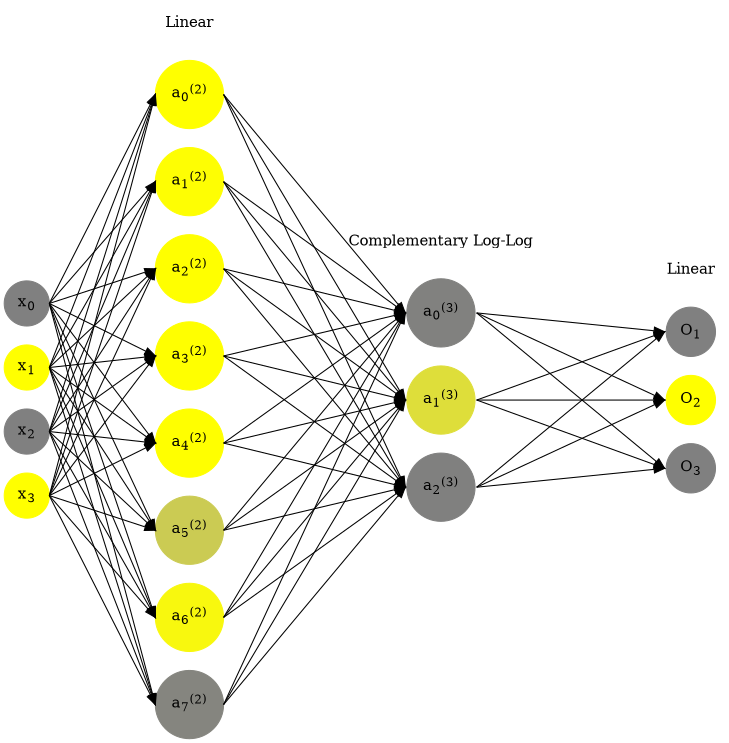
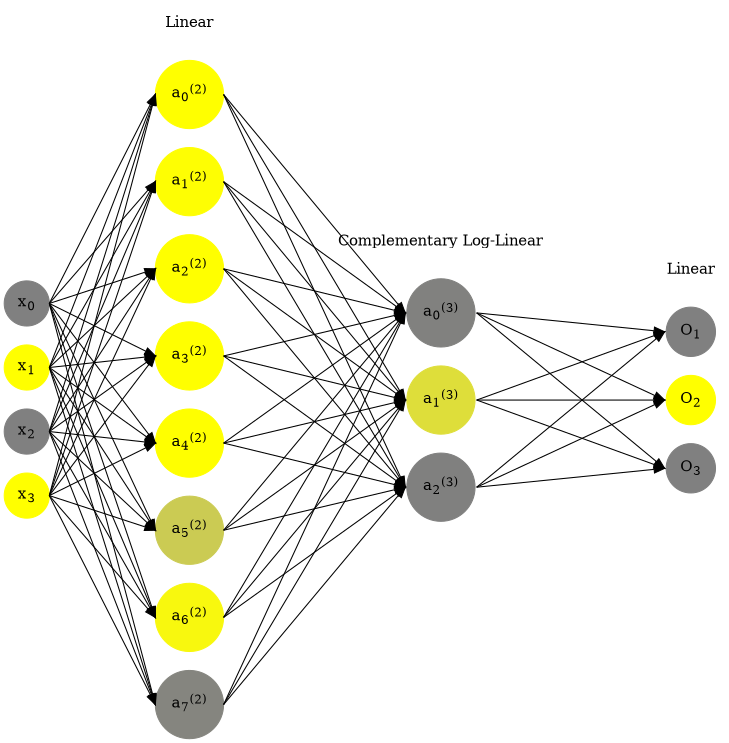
node "Complementary Log-Log": label "Complementary Log-Log" -> "Complementary Log-Linear"
